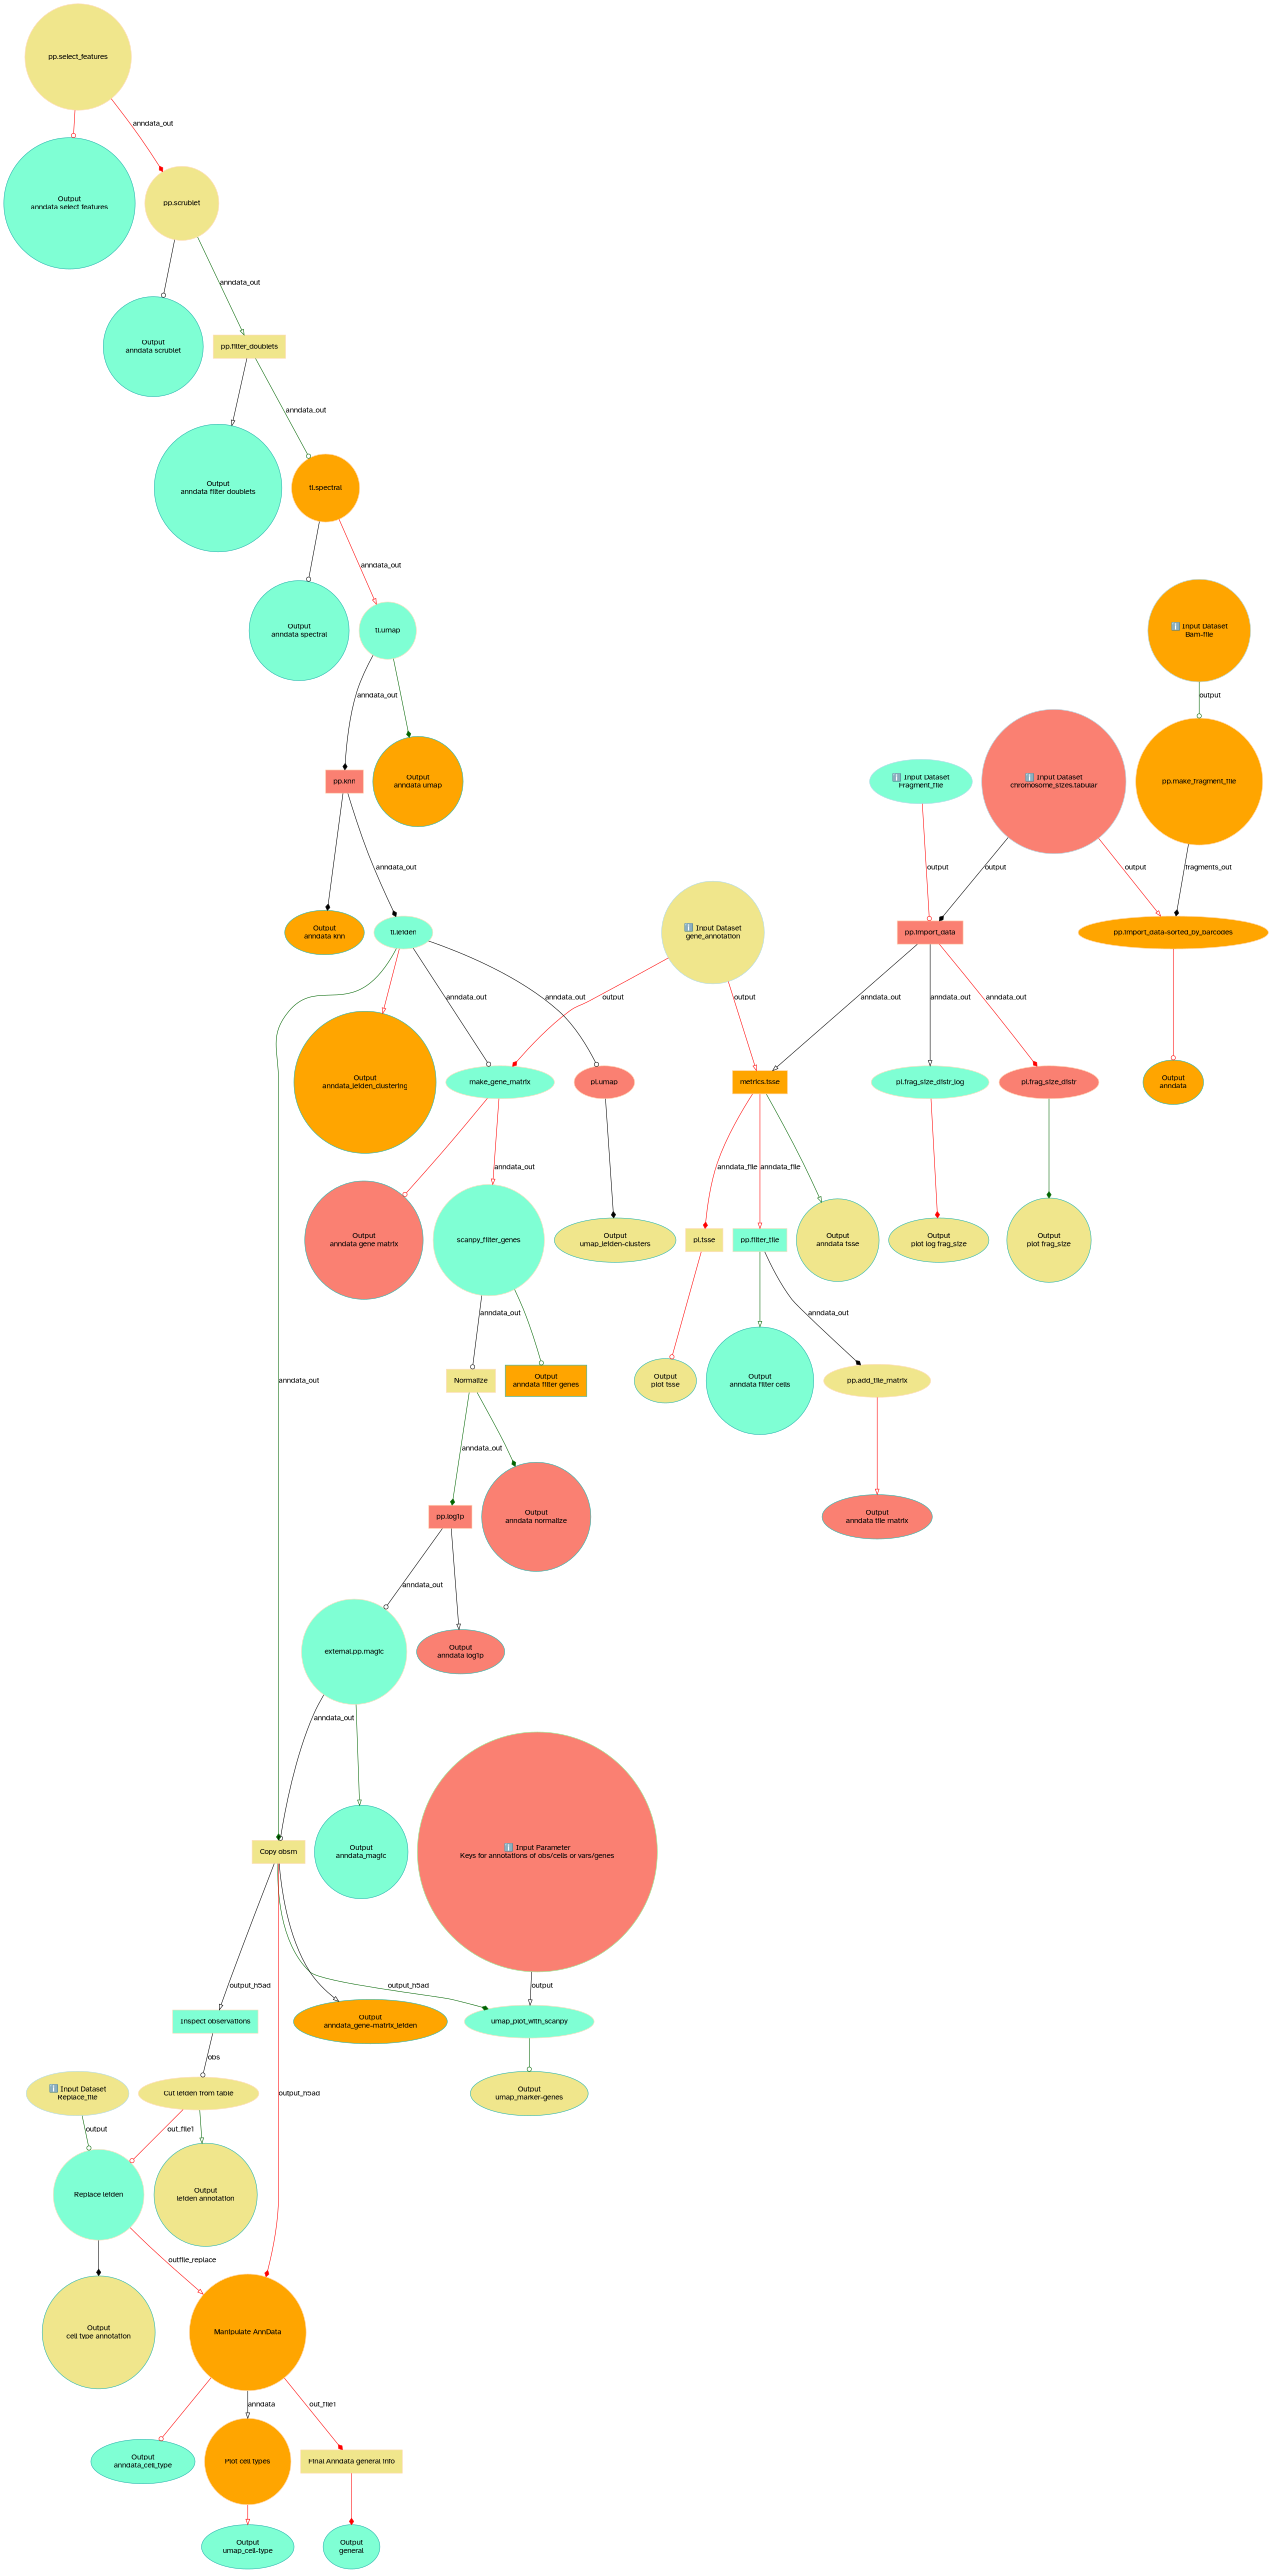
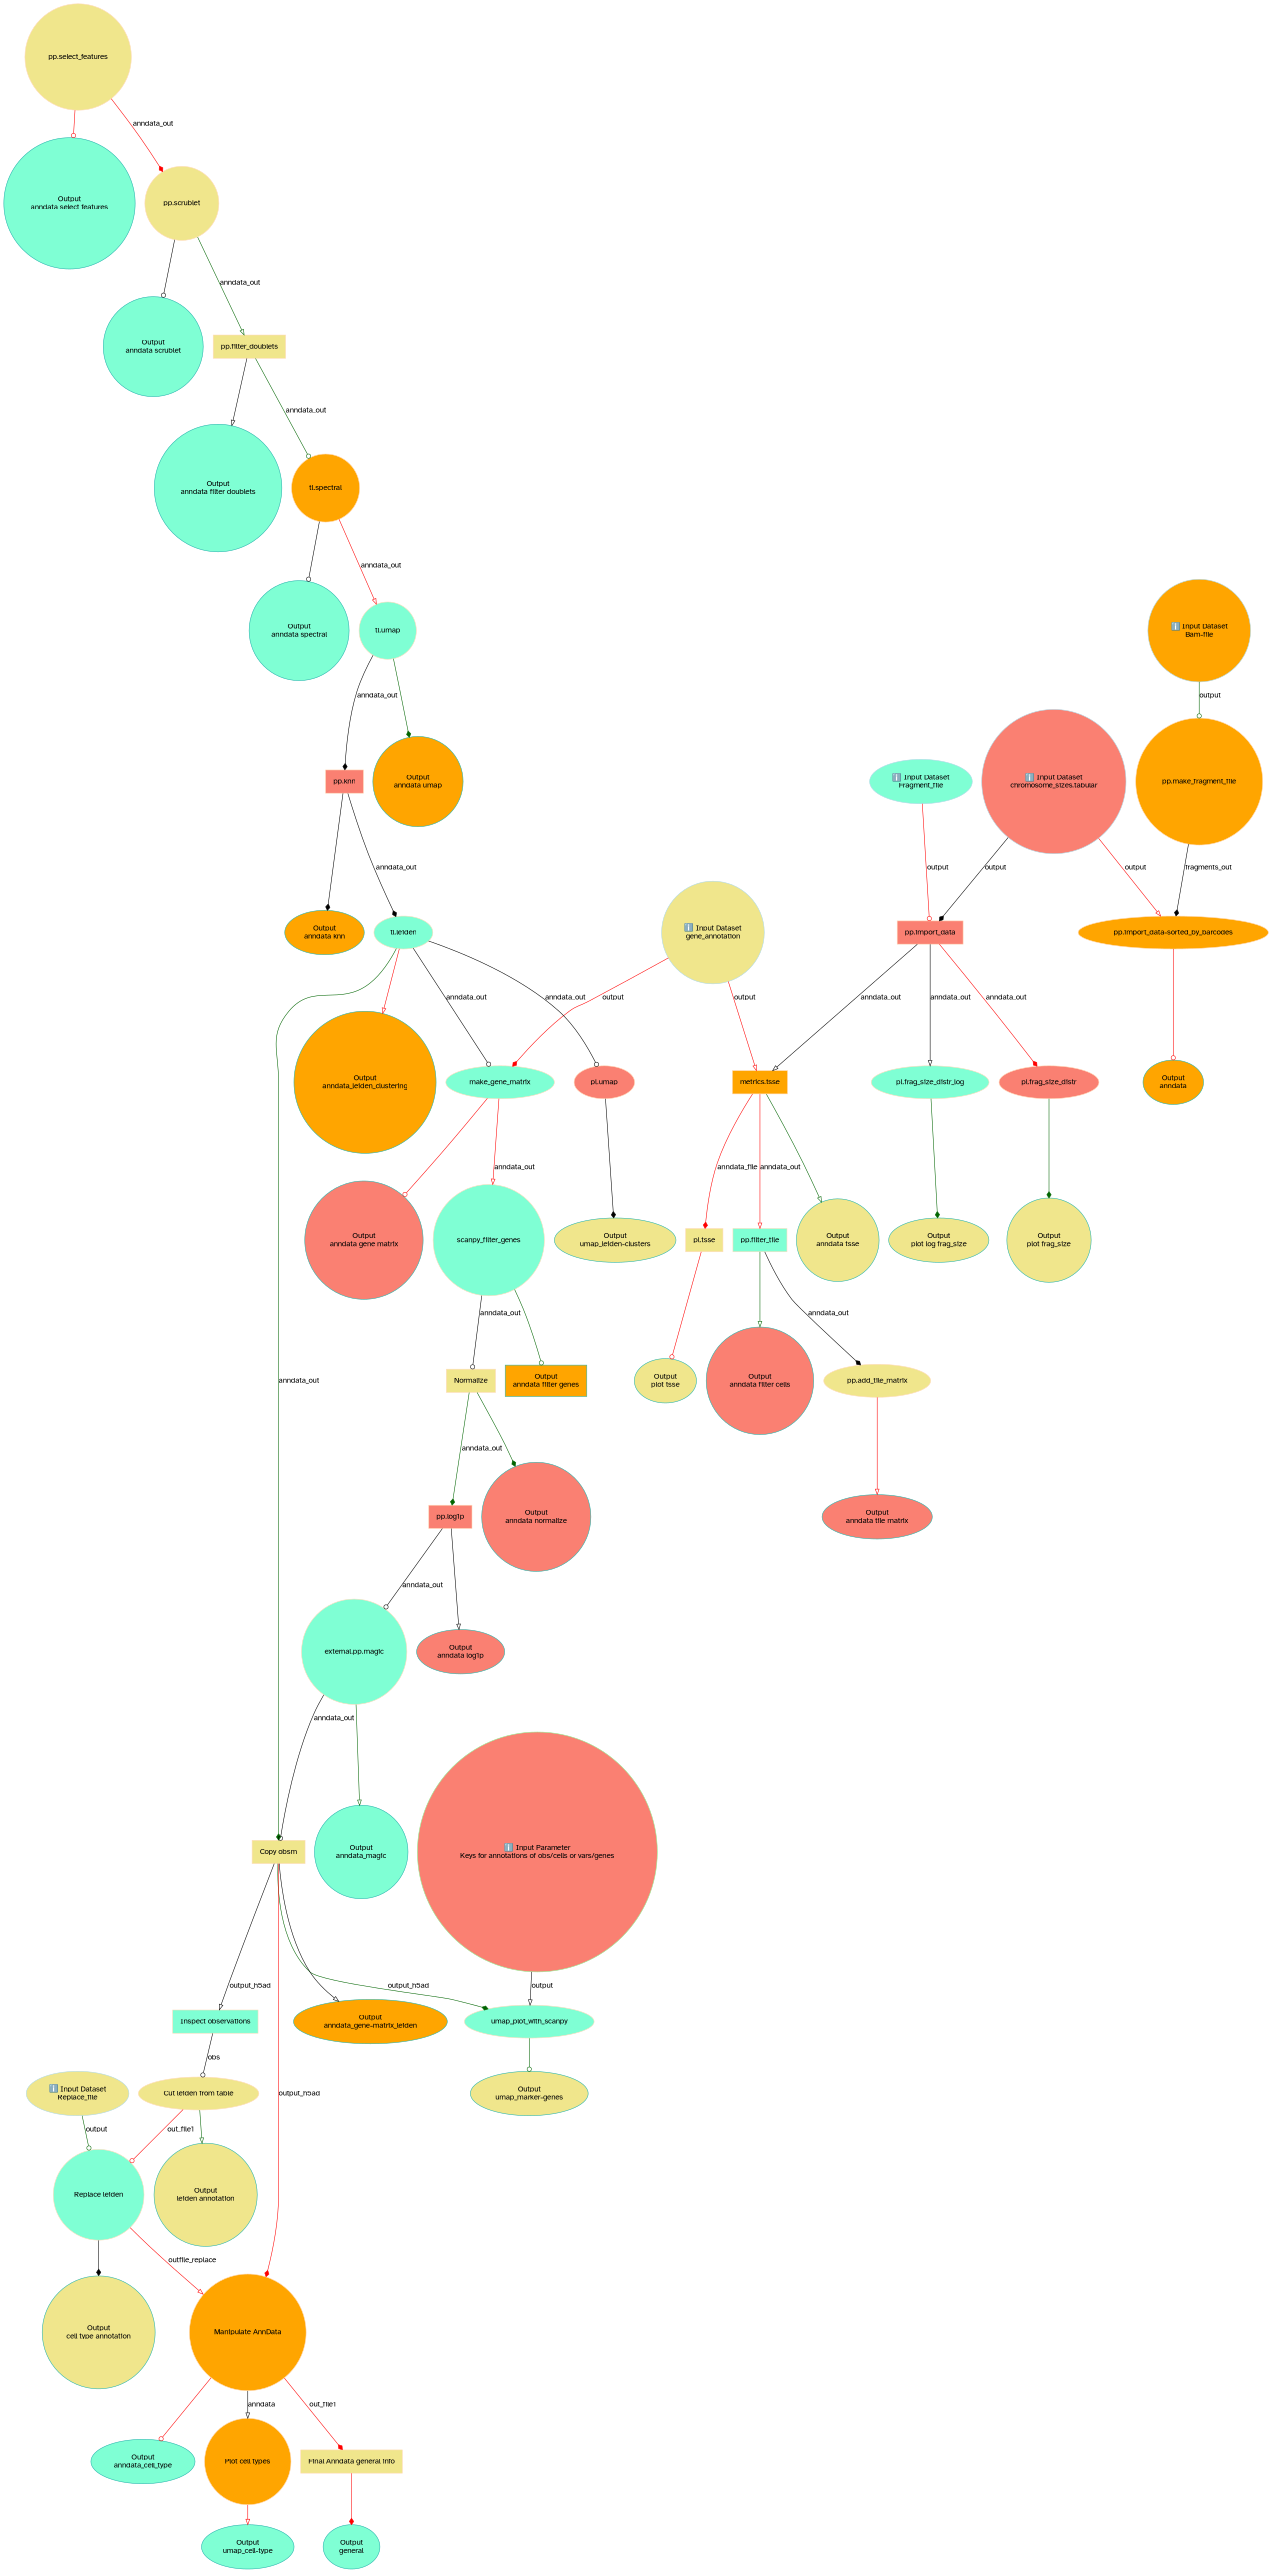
edge "pl.frag_size_distr_log" -> "Output plot log frag_size": color red -> darkgreen
edge "metrics.tsse" -> "pp.filter_tile": label "anndata_file" -> "anndata_out"
node "Output anndata filter cells": fillcolor aquamarine -> salmon
